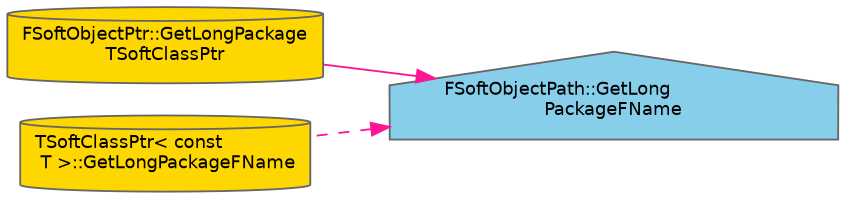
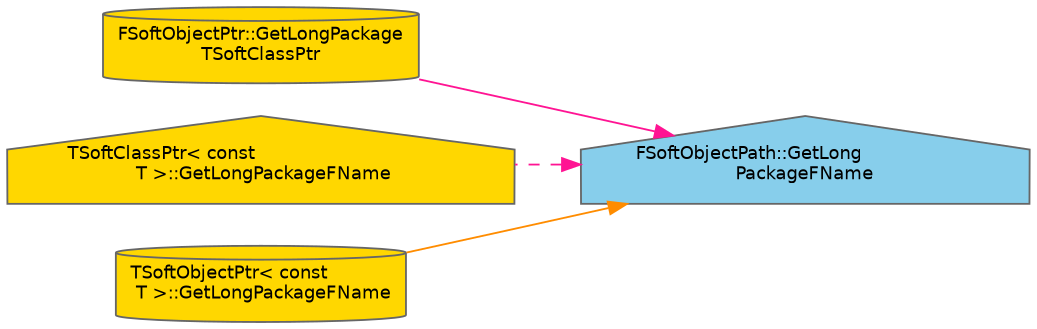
node "TSoftClassPtr< const T >::GetLongPackageFName": shape cylinder -> house
node "TSoftObjectPtr< const T >::GetLongPackageFName": added
